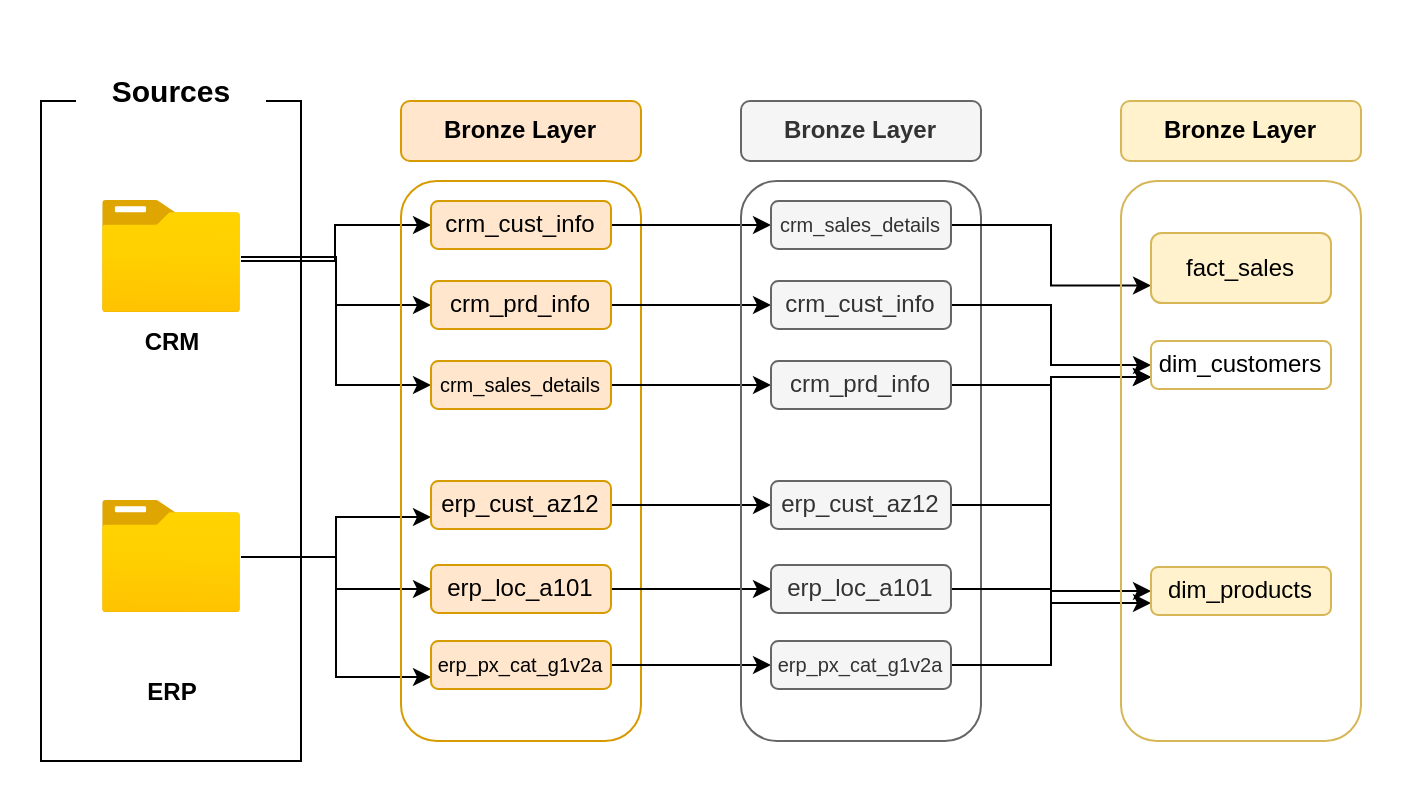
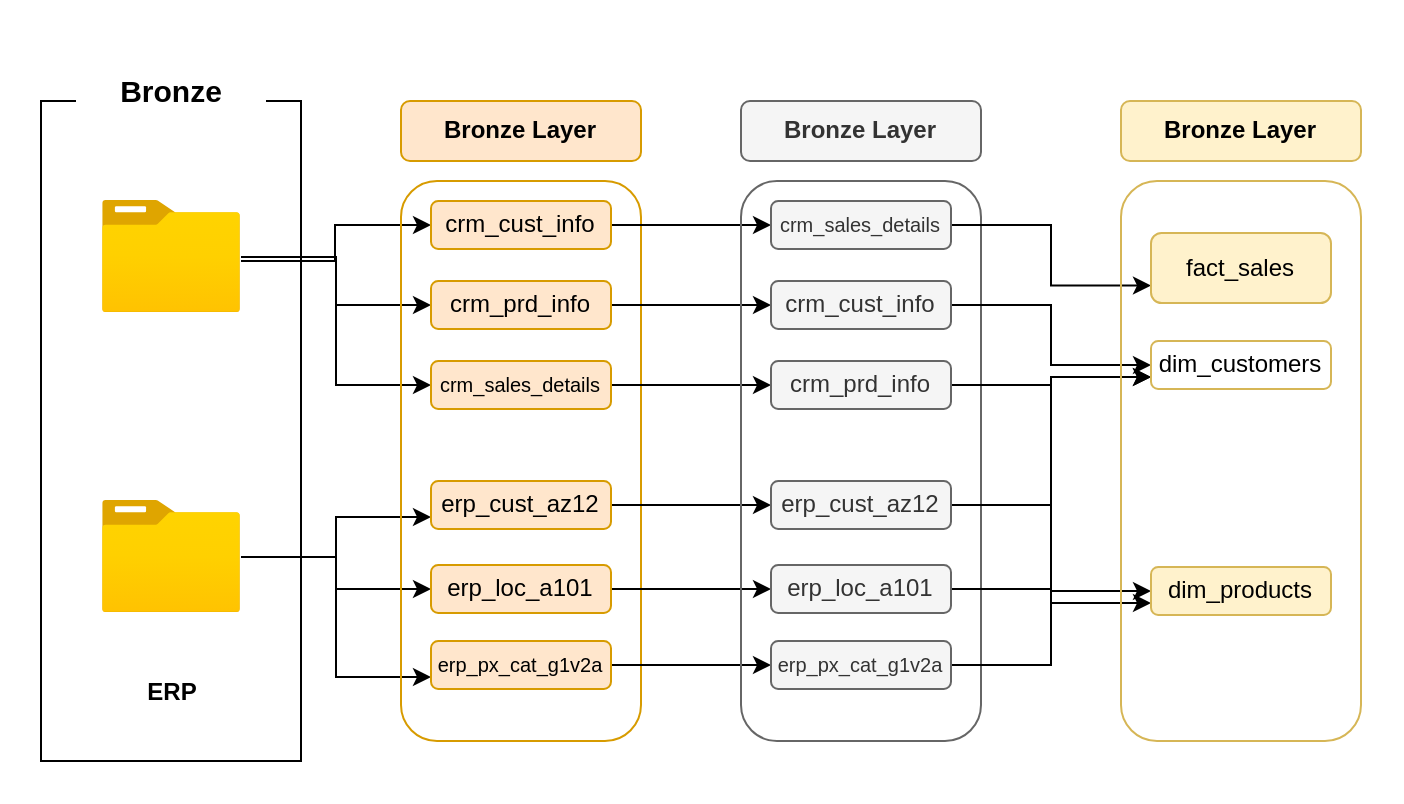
node "Sources": label "Sources" -> "Bronze"
node "CRM": removed
